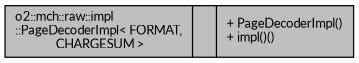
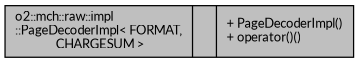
node "o2::mch::raw::impl": text "+ impl()()" -> "+ operator()()"
